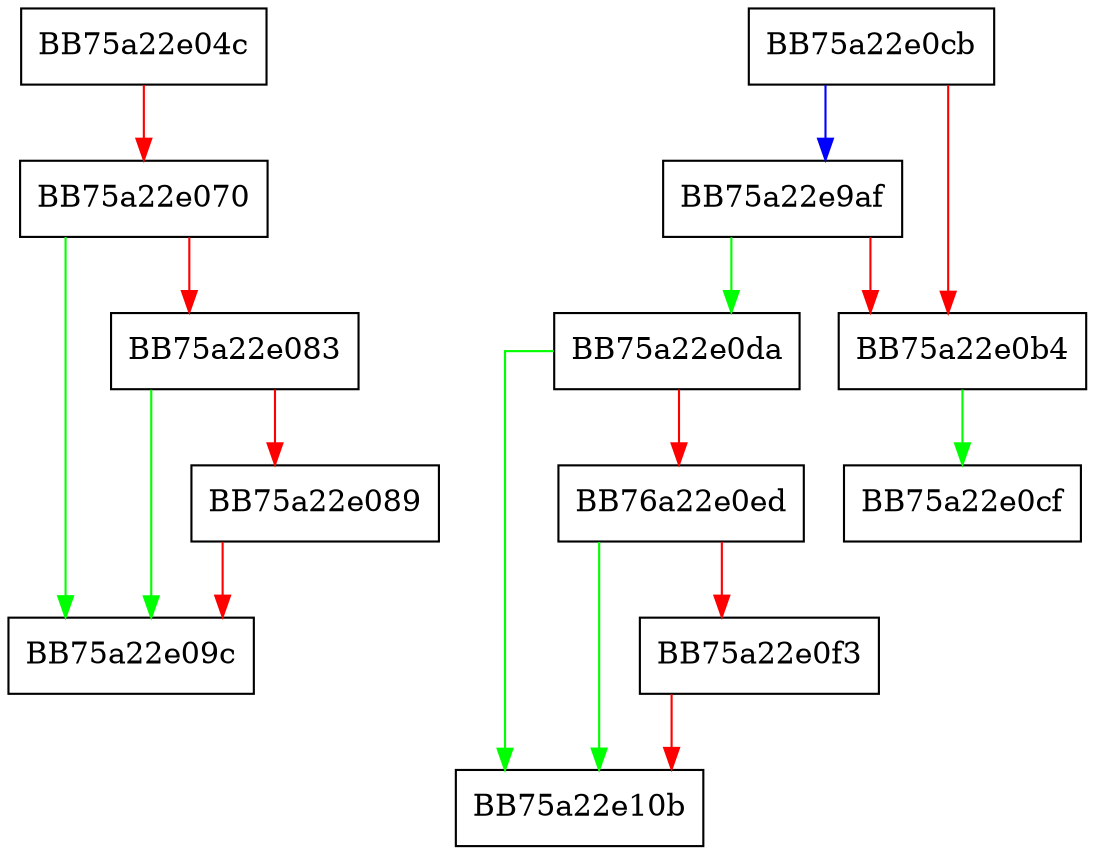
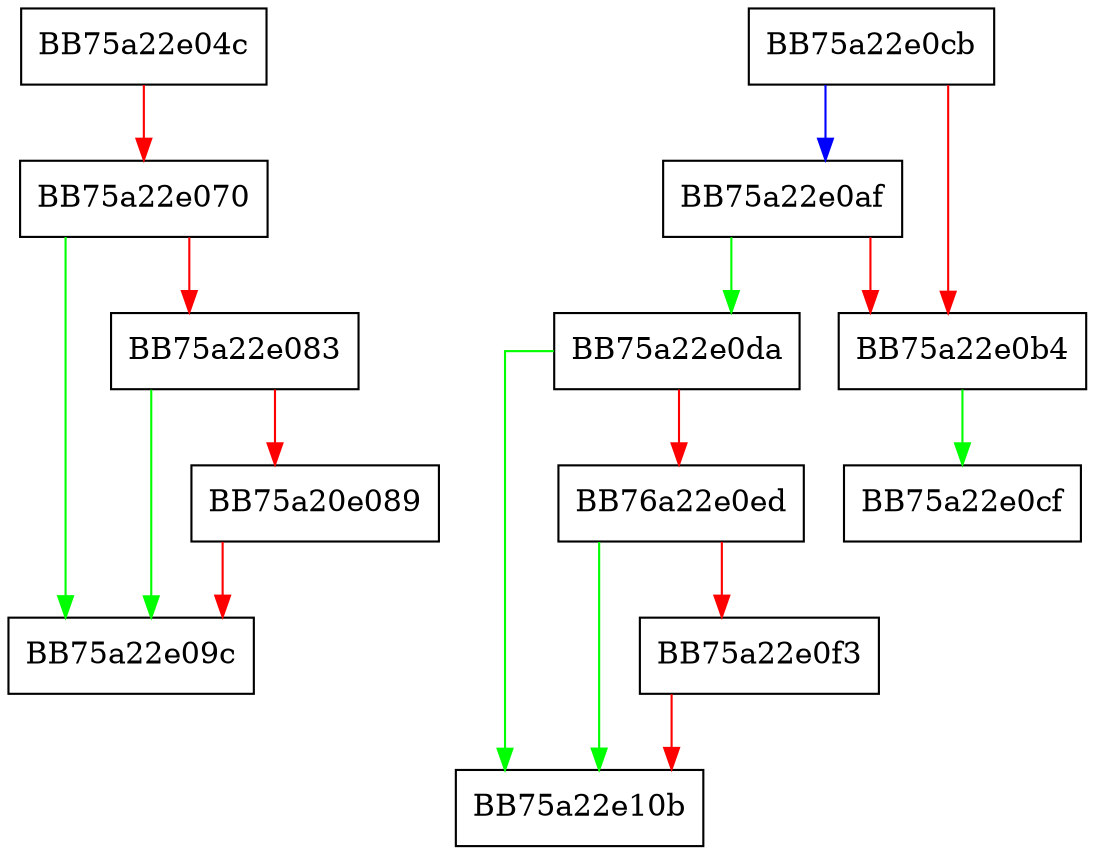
node "BB75a22e9af": label "BB75a22e9af" -> "BB75a22e0af"
node "BB75a22e089": label "BB75a22e089" -> "BB75a20e089"
